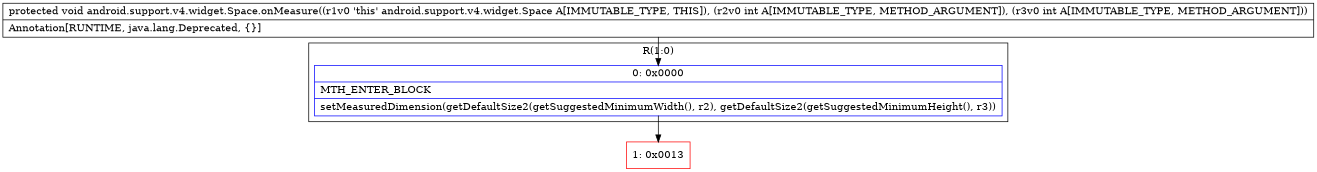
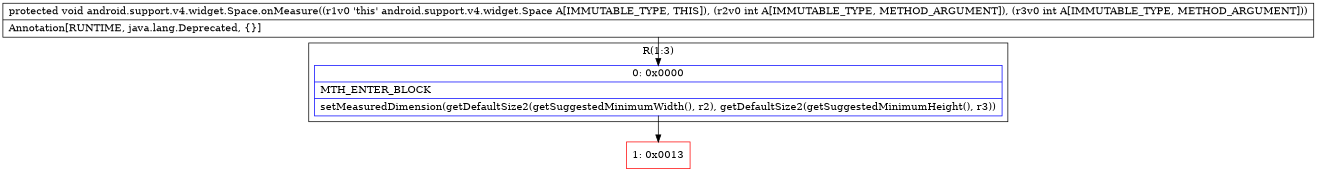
cluster "R(1:0)": label "R(1:0)" -> "R(1:3)"
